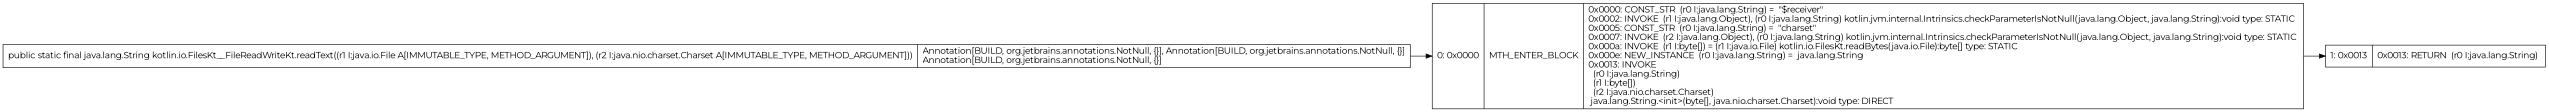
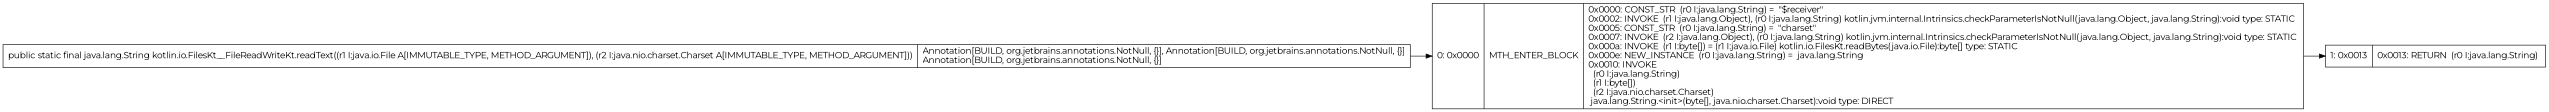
node "0: 0x0000": text "0x0013: INVOKE" -> "0x0010: INVOKE"
